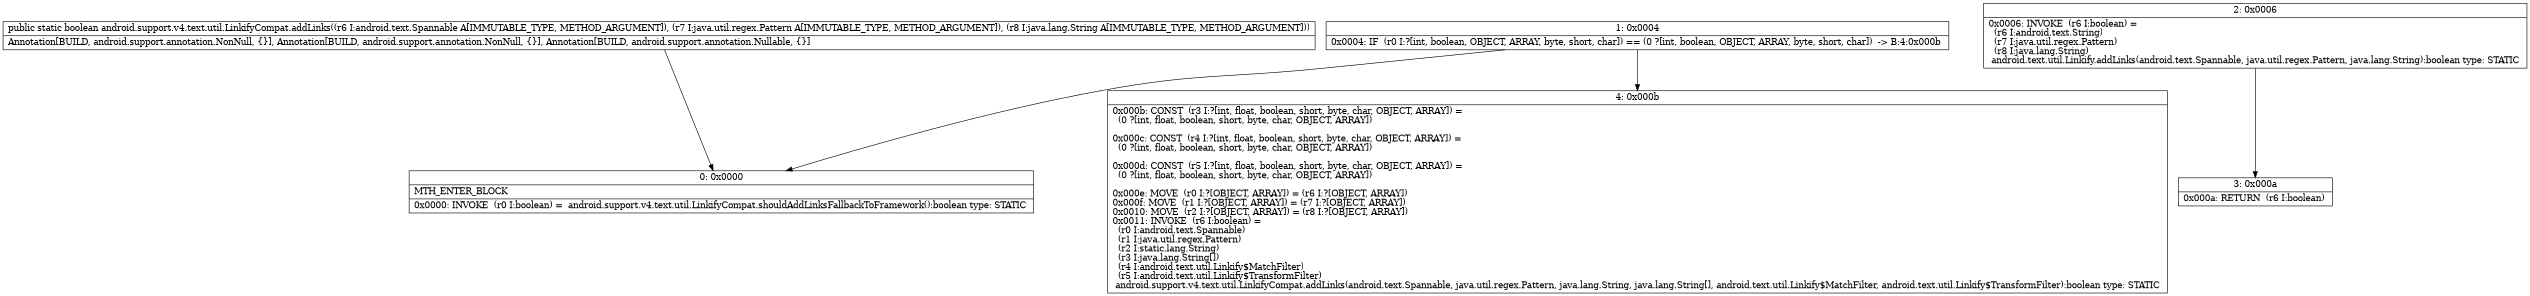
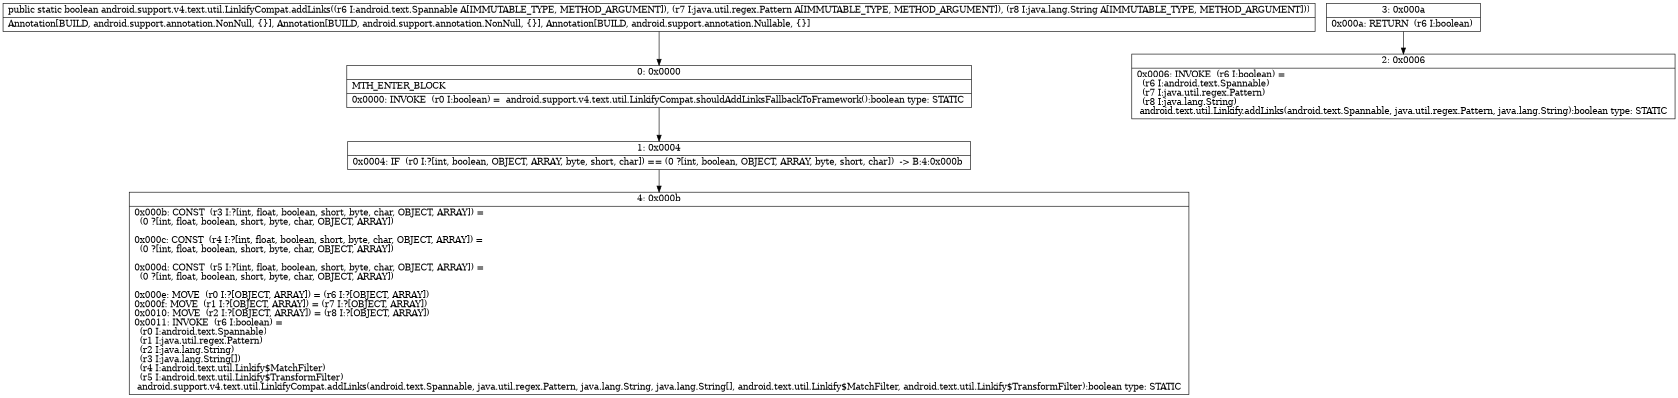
node "2: 0x0006": text "(r6 I:android.text.String)" -> "(r6 I:android.text.Spannable)"
edge "1: 0x0004" -> "0: 0x0000": reversed
edge "2: 0x0006" -> "3: 0x000a": reversed
node "4: 0x000b": text "(r2 I:static.lang.String)" -> "(r2 I:java.lang.String)"
